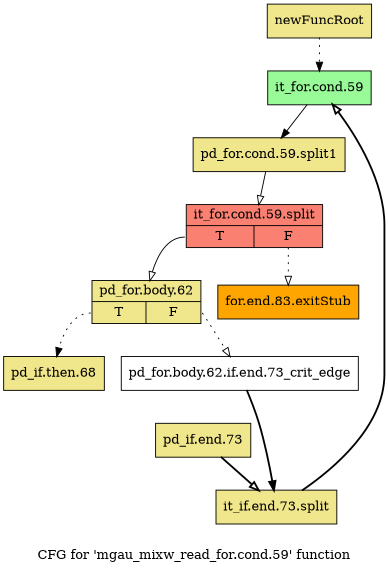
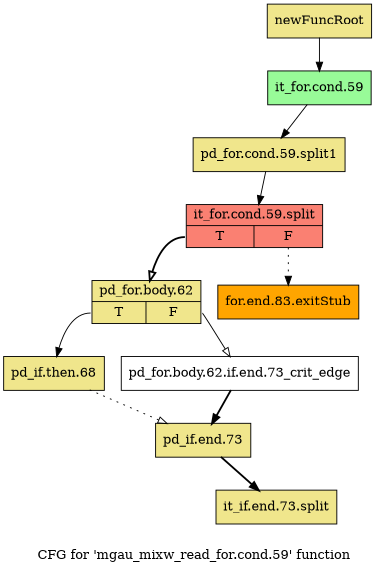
edge "newFuncRoot" -> "it_for.cond.59": style dotted -> solid
edge "pd_for.cond.59.split1" -> "it_for.cond.59.split": arrowhead onormal -> normal
edge "it_for.cond.59.split" -> "pd_for.body.62": style solid -> bold
edge "it_for.cond.59.split" -> "for.end.83.exitStub": arrowhead onormal -> normal
edge "it_if.end.73.split" -> "it_for.cond.59": removed
edge "pd_for.body.62" -> "pd_if.then.68": style dotted -> solid
edge "pd_for.body.62" -> "pd_for.body.62.if.end.73_crit_edge": style dotted -> solid
edge "pd_if.then.68" -> "pd_if.end.73": added
edge "pd_for.body.62.if.end.73_crit_edge" -> "it_if.end.73.split": now "pd_for.body.62.if.end.73_crit_edge" -> "pd_if.end.73"
edge "pd_if.end.73" -> "it_if.end.73.split": arrowhead onormal -> normal
